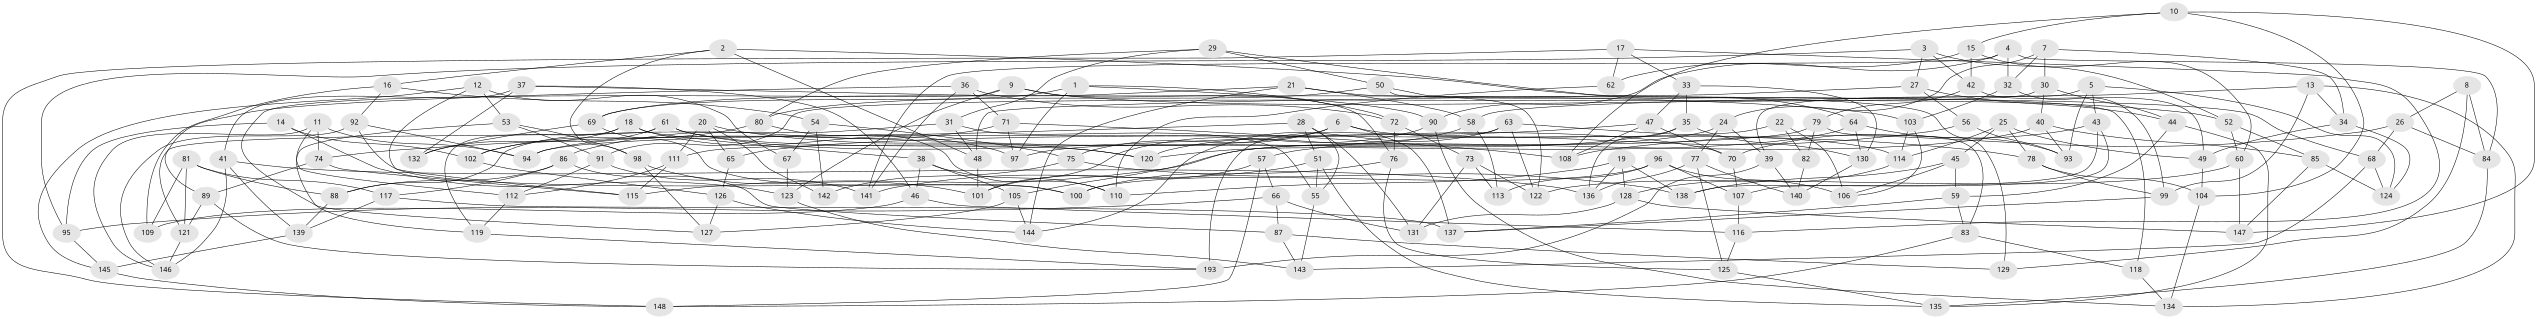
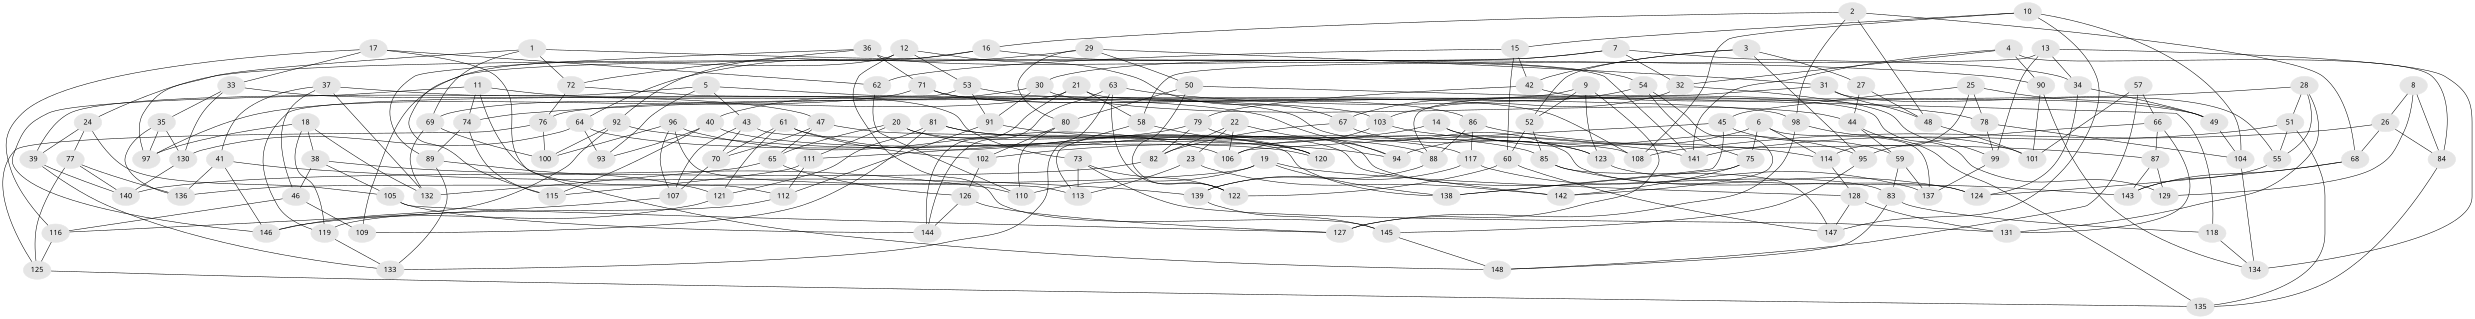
node "56": removed
edge "67" -- "82": added
node "23": added
edge "65" -- "132": added
node "193": label "193" -> "133"
